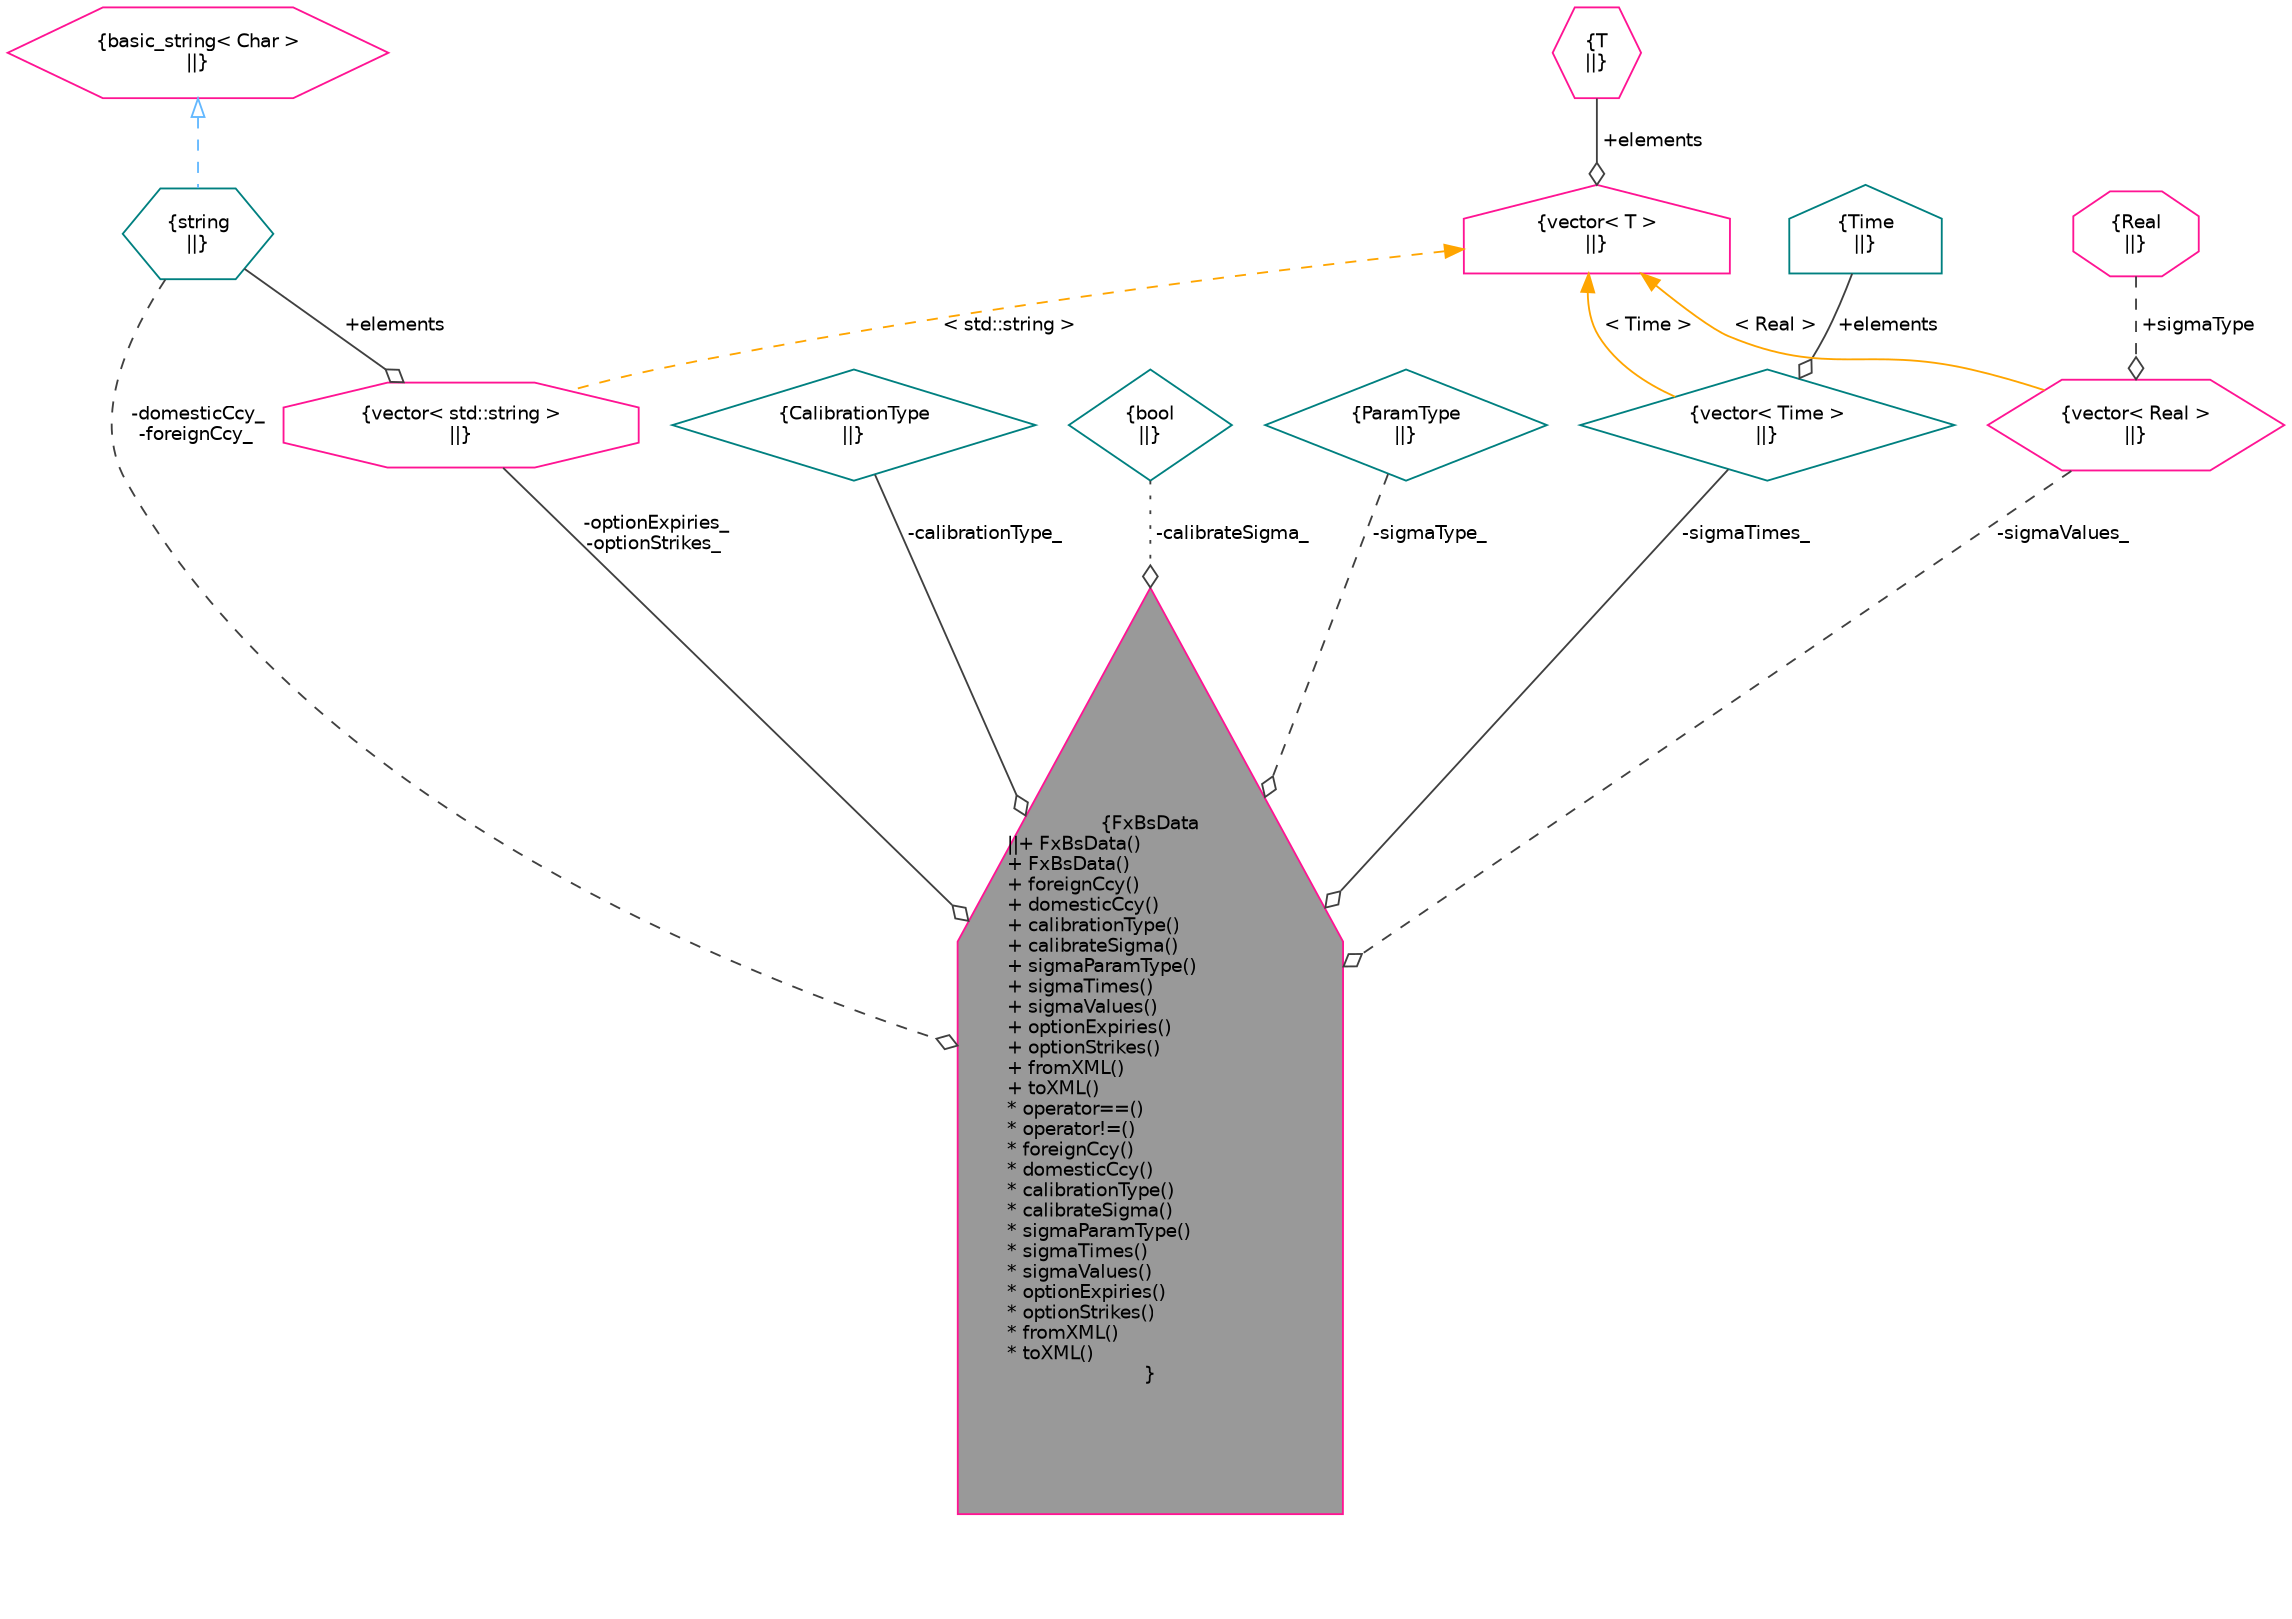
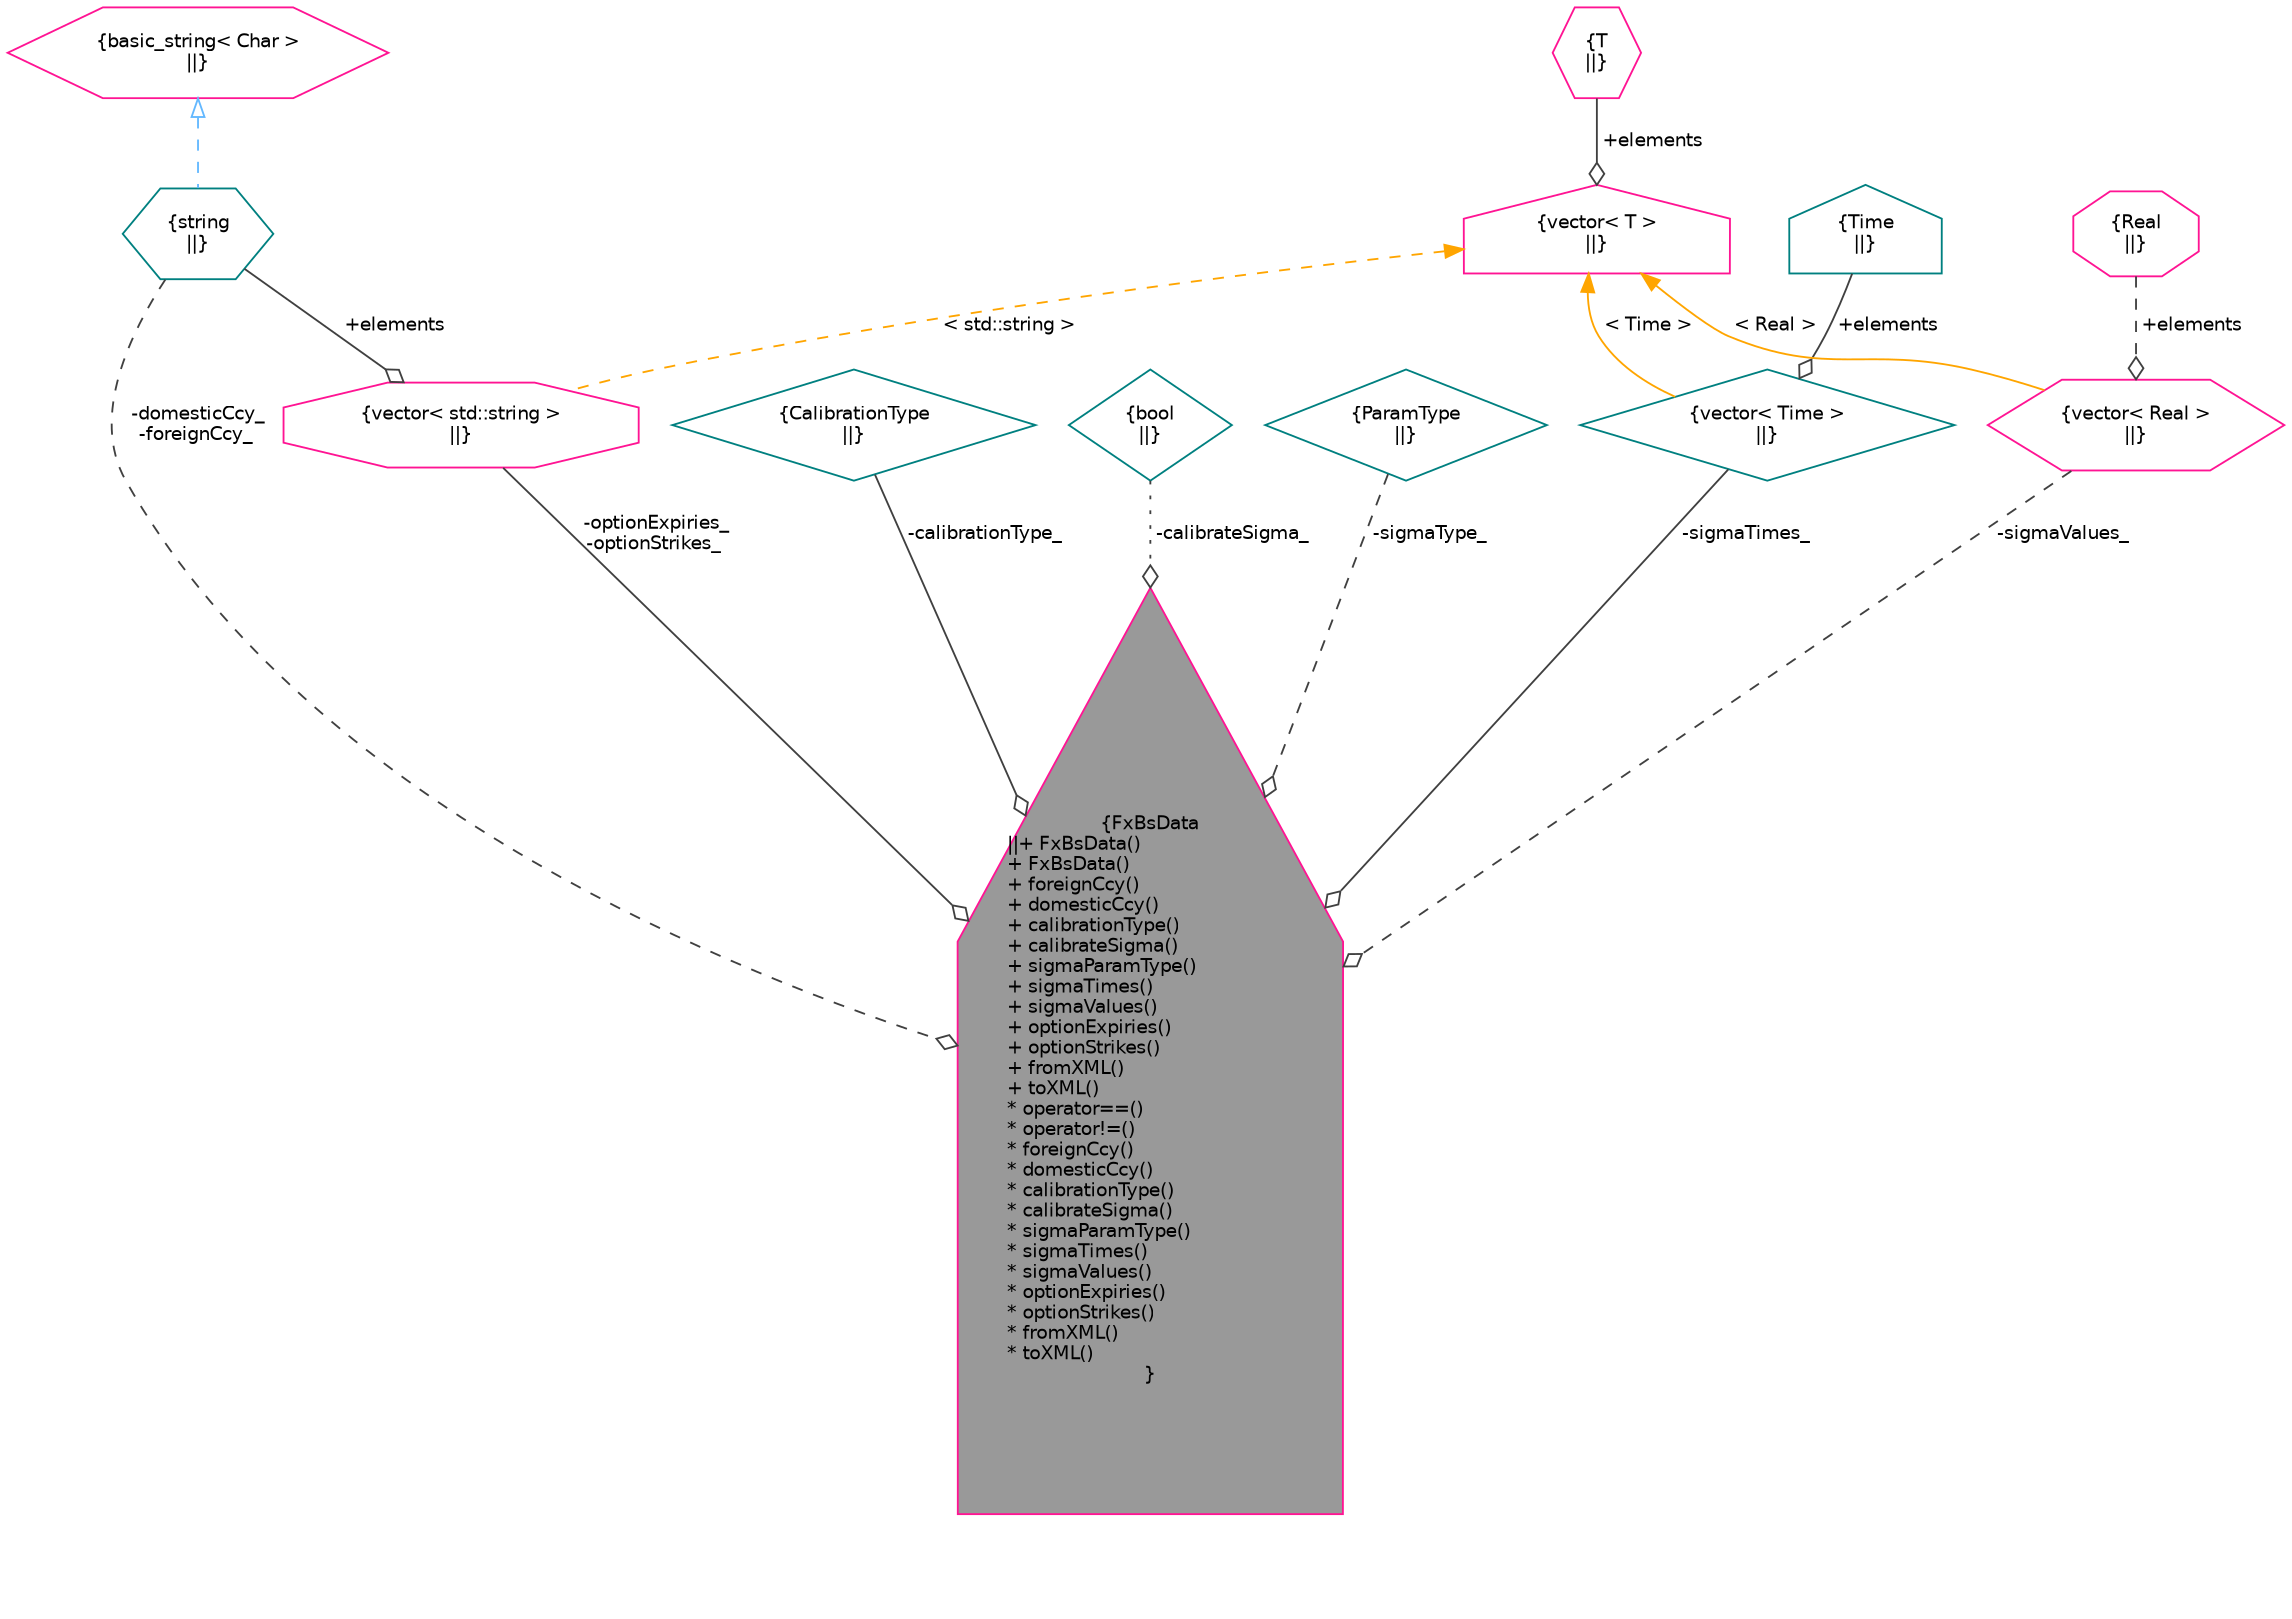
edge "{Real ||}" -> "{vector< Real > ||}": label " +sigmaType" -> " +elements"
